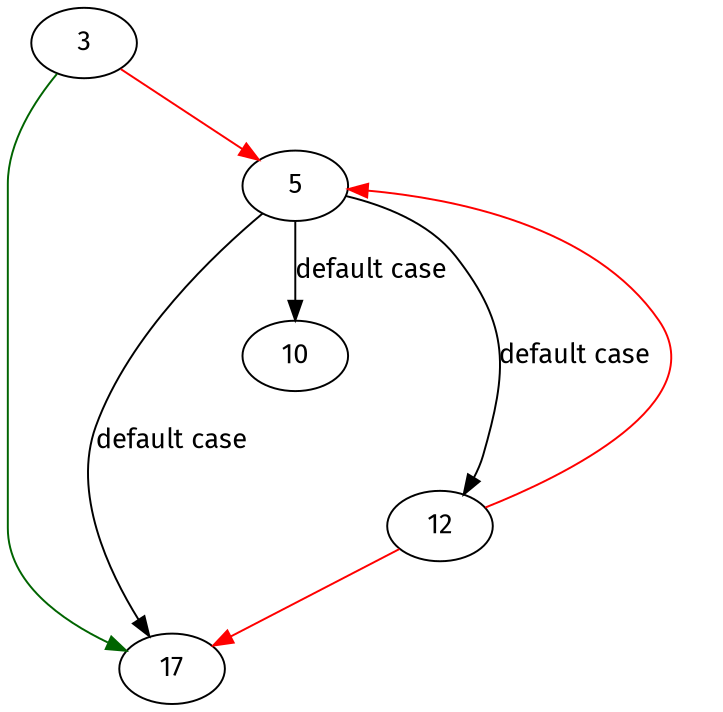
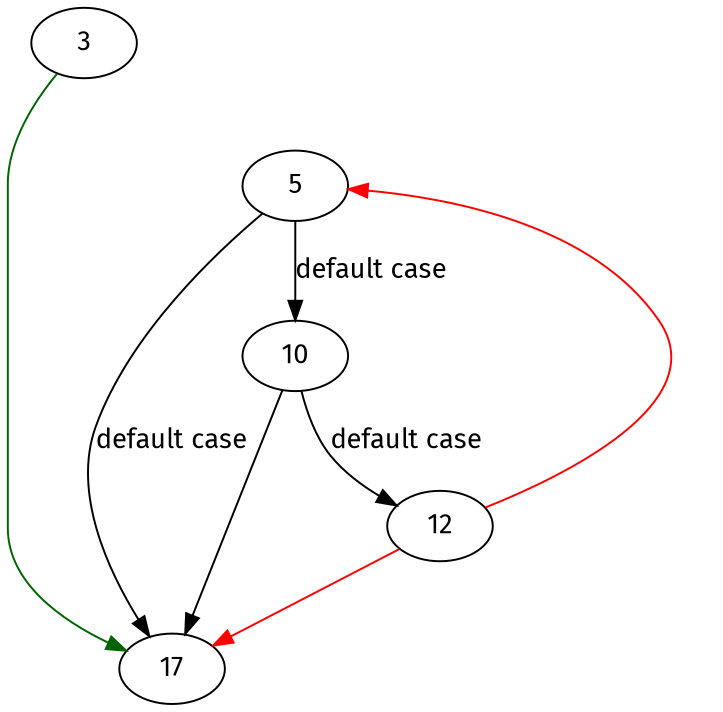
edge "3" -> "5": removed
edge "5" -> "12": now "10" -> "12"
edge "10" -> "17": added
